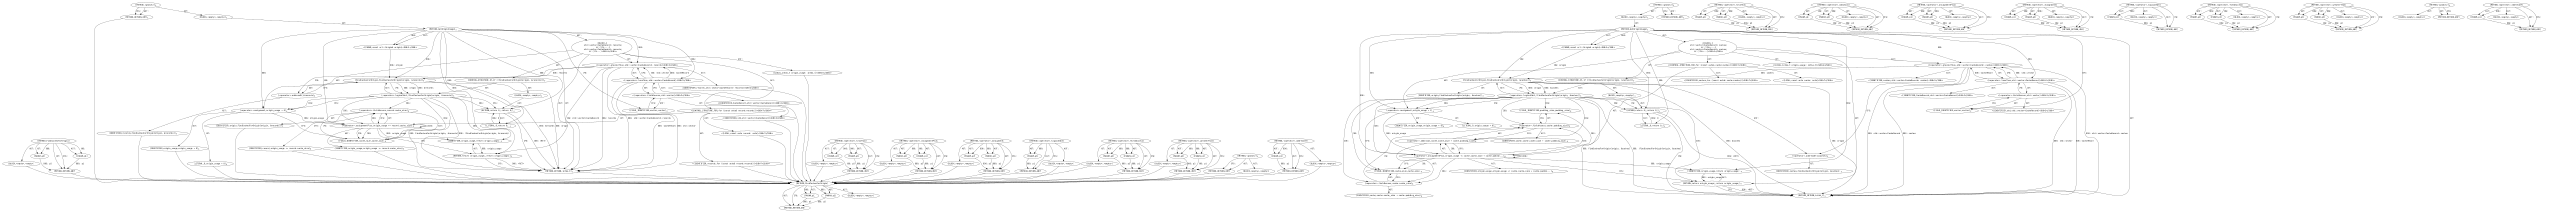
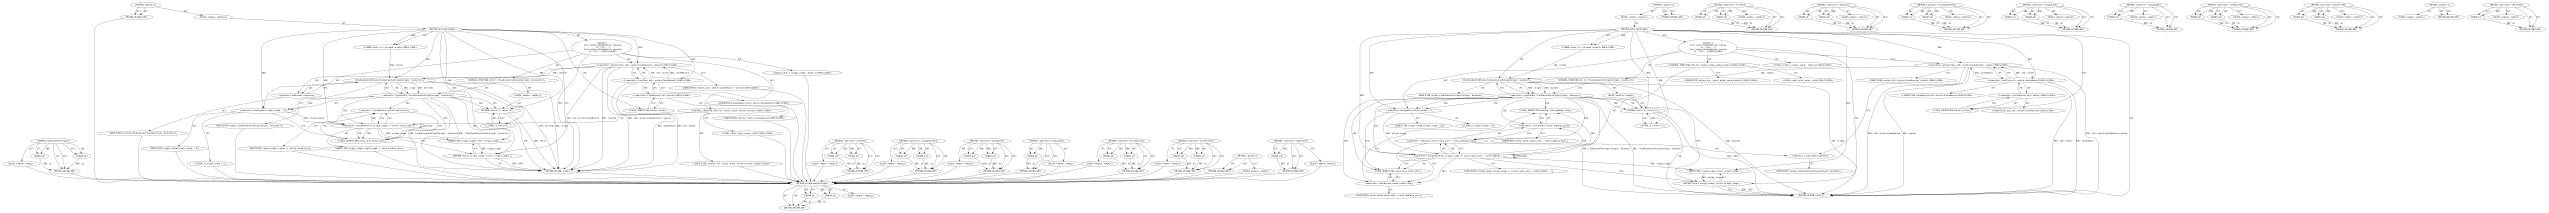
edge "(FindCachesForOrigin,FindCachesForOrigin(origin, &caches))" -> "(<operator>.addressOf,&caches)": now "(<operator>.addition,cache.cache_size + cache.padding_size)" -> "(<operator>.addressOf,&caches)"
edge "(<operator>.fieldAccess,record.cache_size)" -> "(IDENTIFIER,origin,FindCachesForOrigin(origin, &records))": now "(FindCachesForOrigin,FindCachesForOrigin(origin, &records))" -> "(IDENTIFIER,origin,FindCachesForOrigin(origin, &records))"
edge "(<operator>.fieldAccess,cache.cache_size)" -> "(<operator>.fieldAccess,cache.padding_size)": now "(<operator>.fieldAccess,cache.cache_size)" -> "(FIELD_IDENTIFIER,padding_size,padding_size)"
